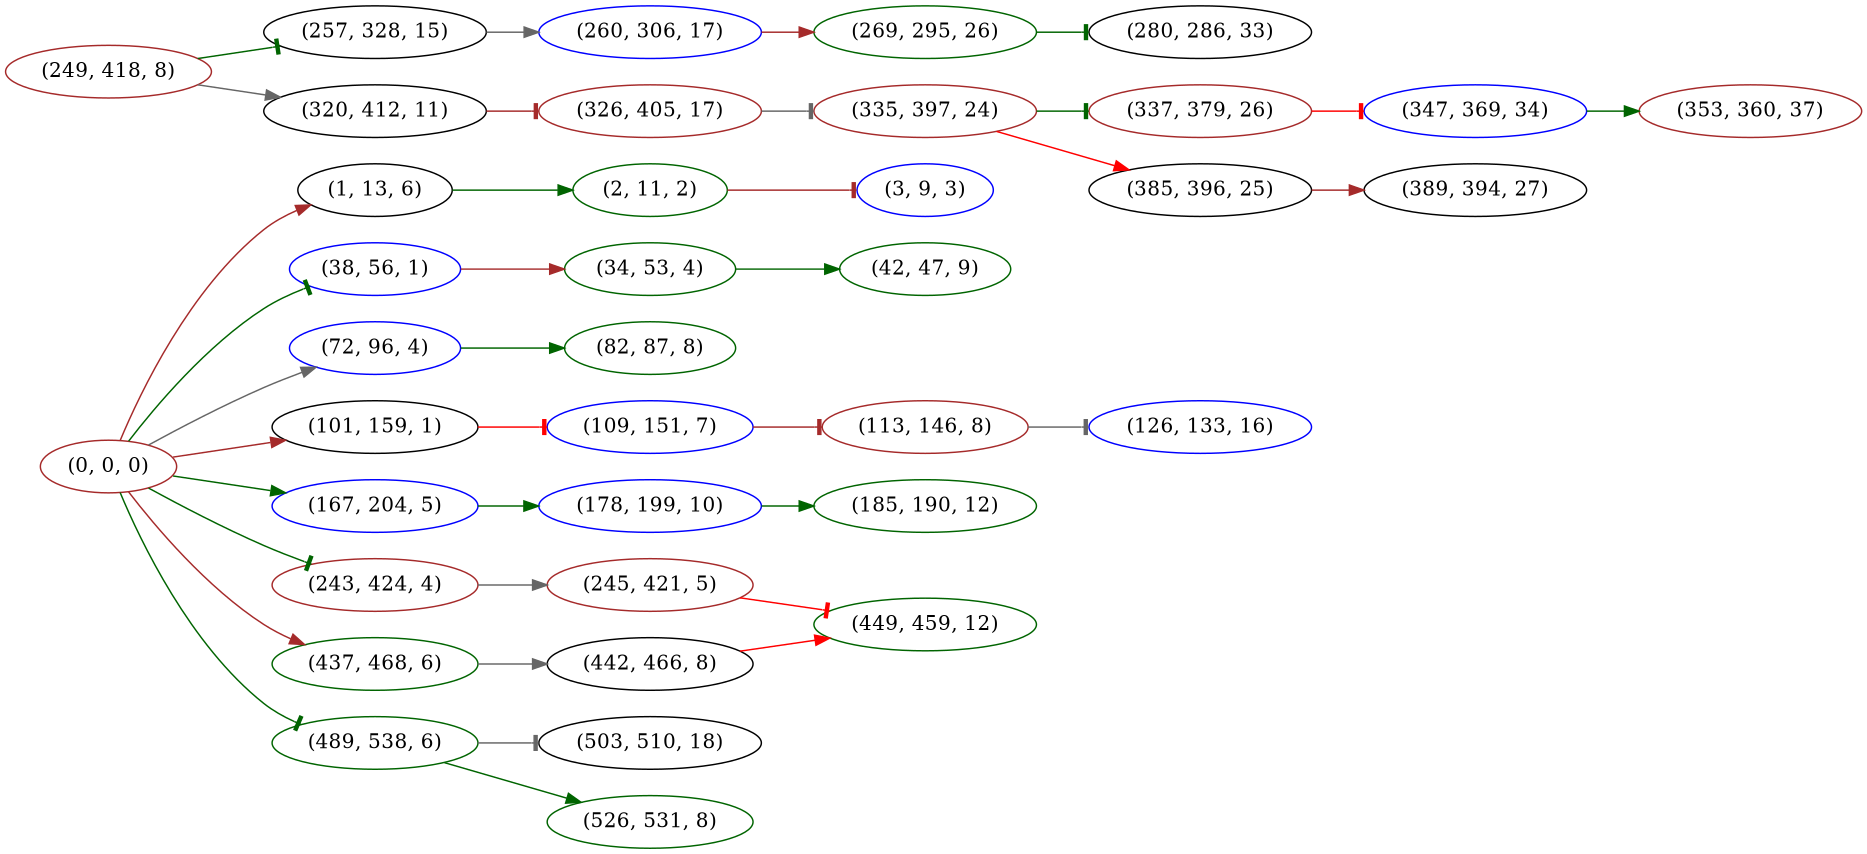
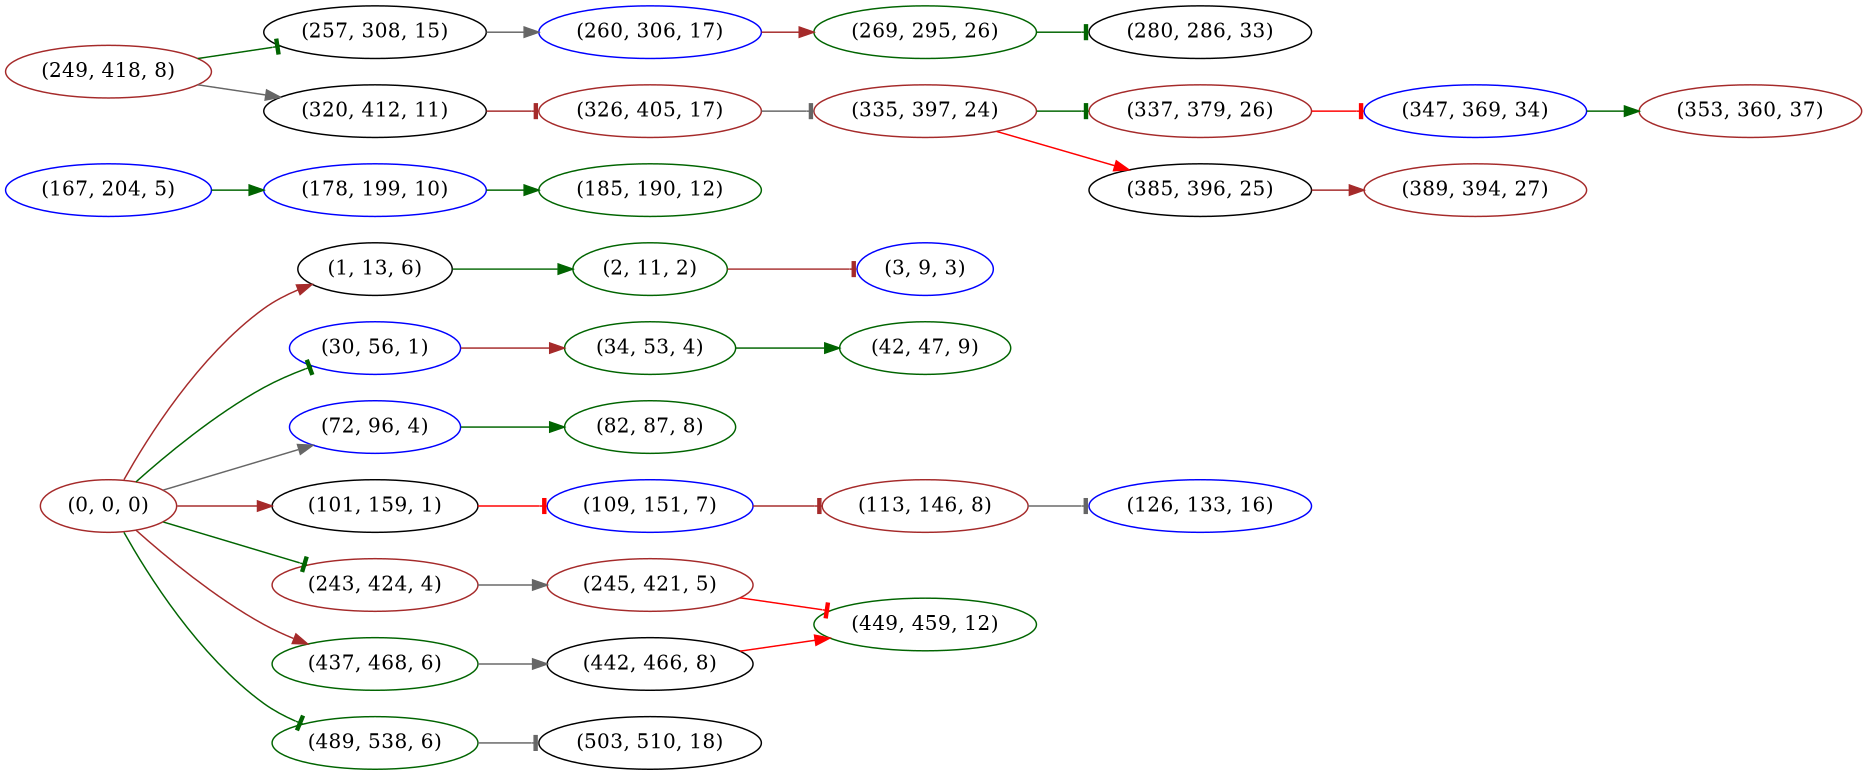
node "(257, 328, 15)": label "(257, 328, 15)" -> "(257, 308, 15)"
node "(389, 394, 27)": color black -> brown
node "(38, 56, 1)": label "(38, 56, 1)" -> "(30, 56, 1)"
edge "(0, 0, 0)" -> "(167, 204, 5)": removed
node "(526, 531, 8)": removed
